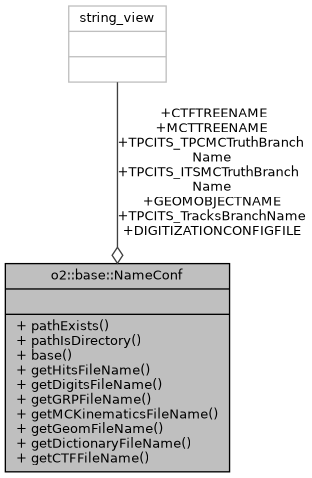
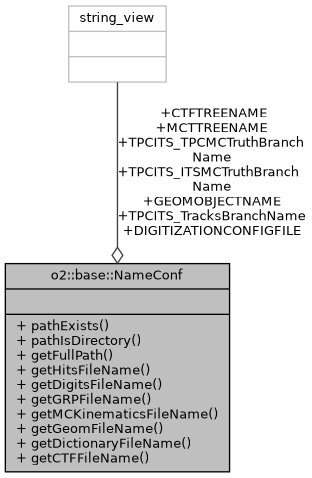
node "o2::base::NameConf": text "+ base()" -> "+ getFullPath()"
